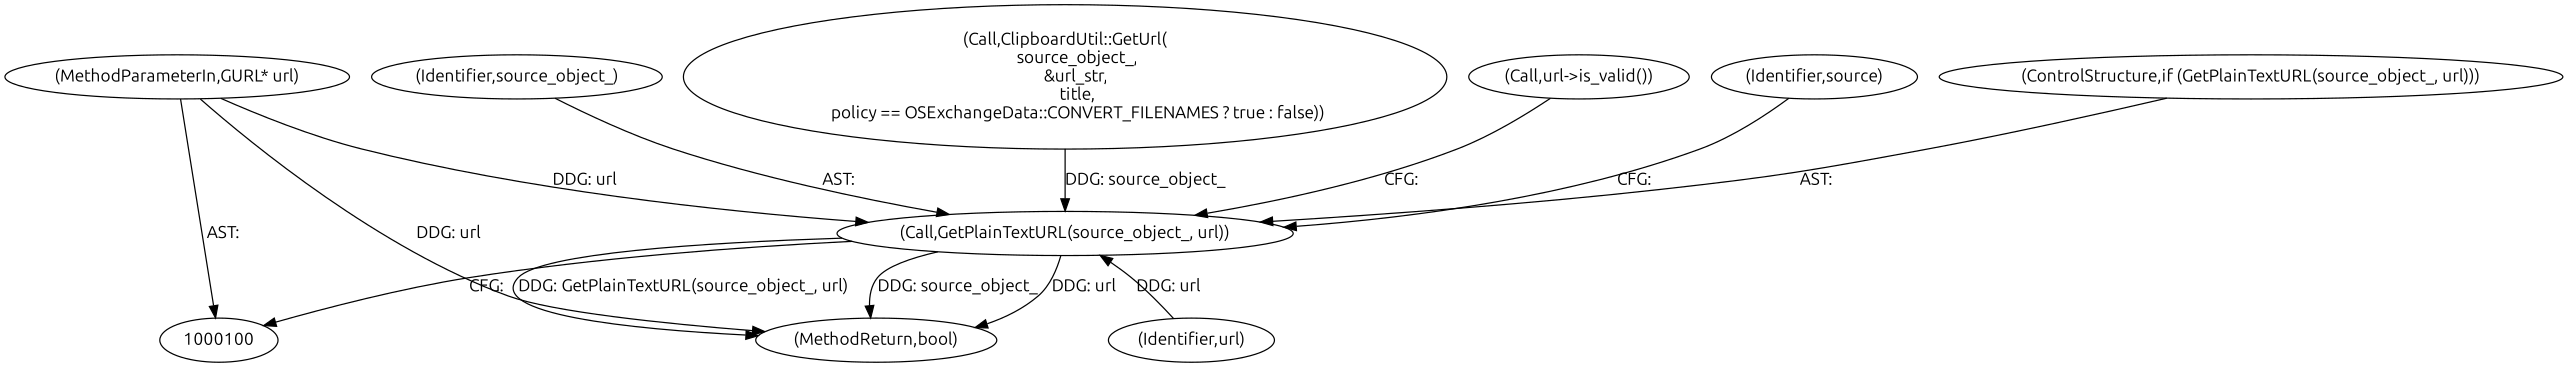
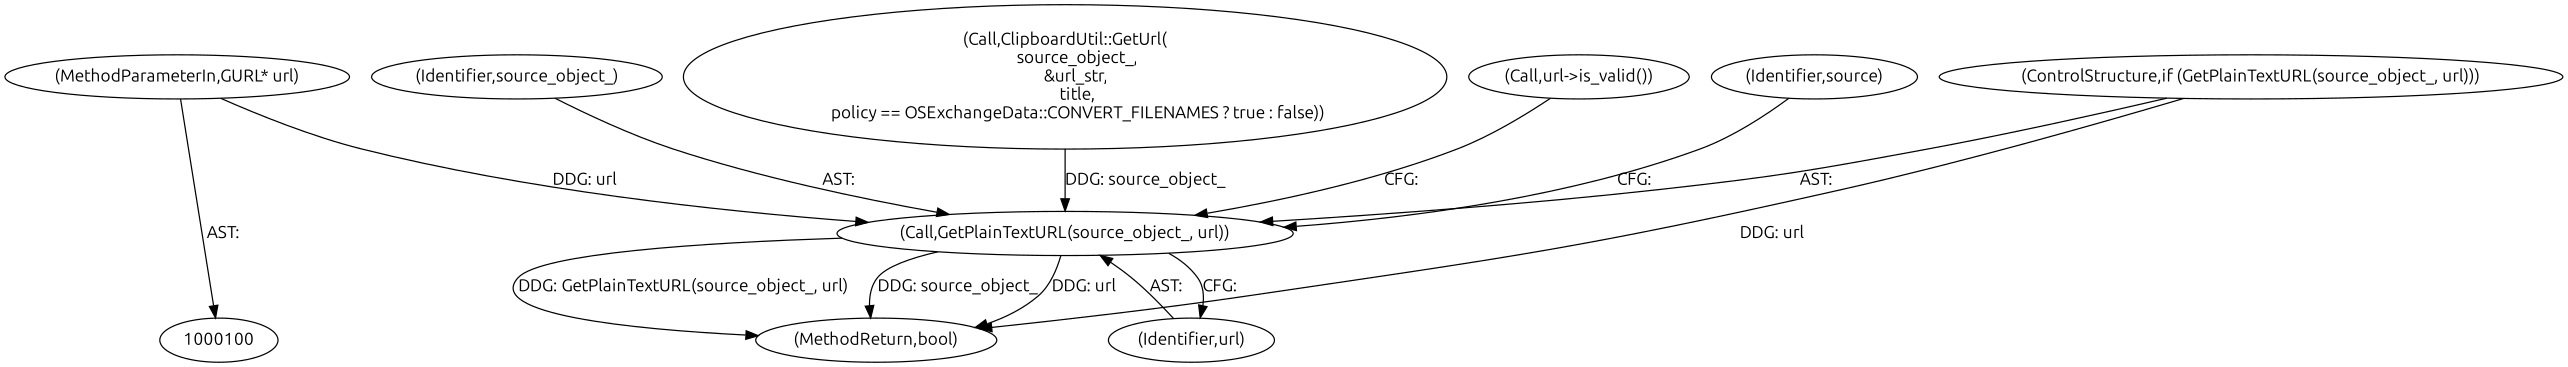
edge "(MethodParameterIn,GURL* url)" -> "(MethodReturn,bool)": now "(ControlStructure,if (GetPlainTextURL(source_object_, url)))" -> "(MethodReturn,bool)"
edge "(Call,GetPlainTextURL(source_object_, url))" -> "1000100": now "(Call,GetPlainTextURL(source_object_, url))" -> "(Identifier,url)"
edge "(Identifier,url)" -> "(Call,GetPlainTextURL(source_object_, url))": label "DDG: url" -> "AST: "
